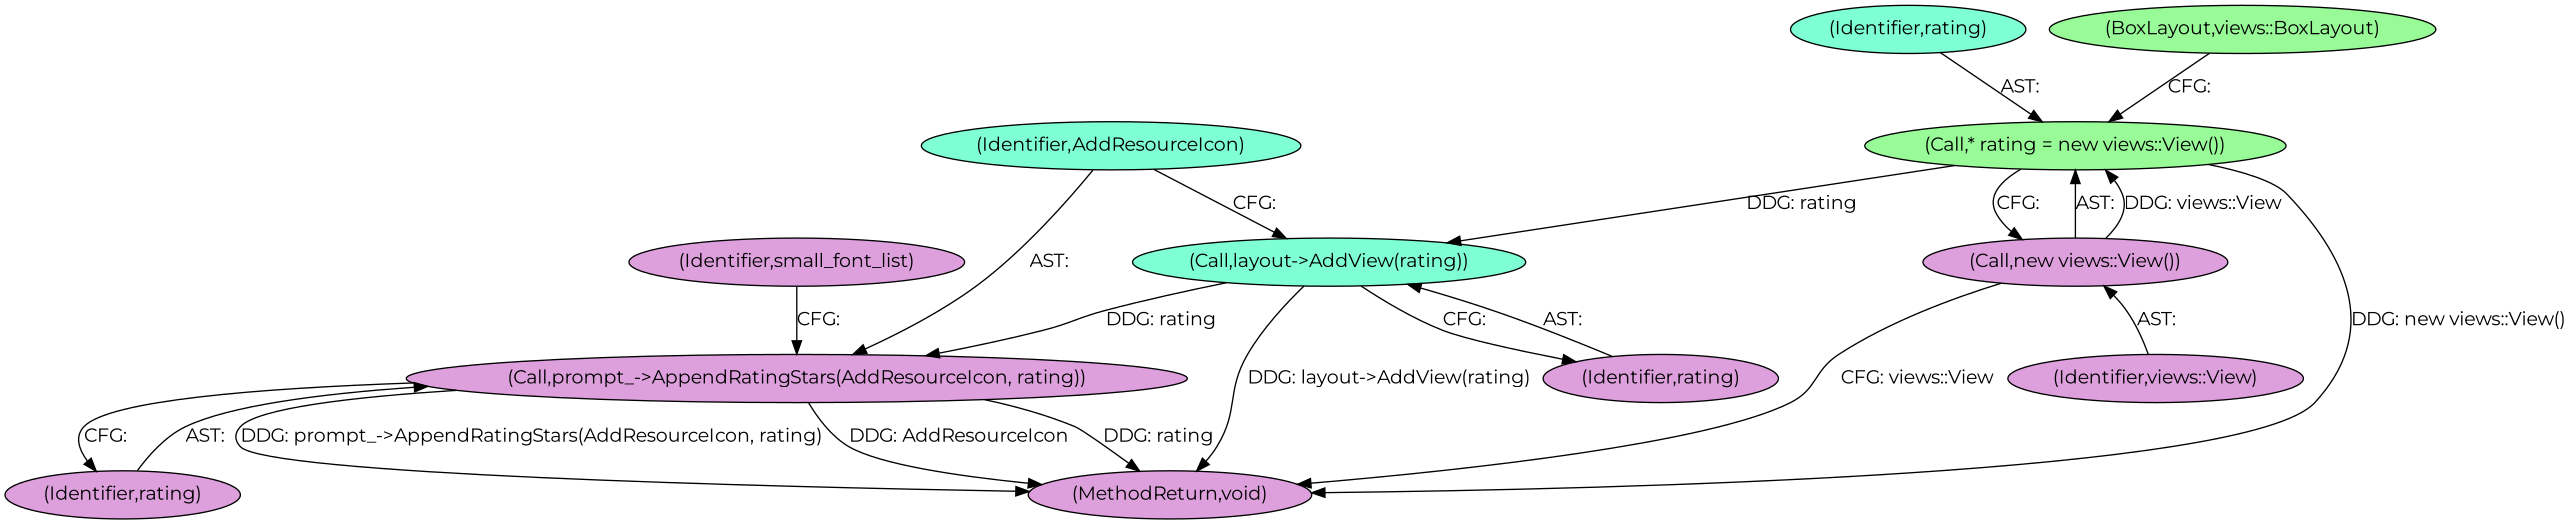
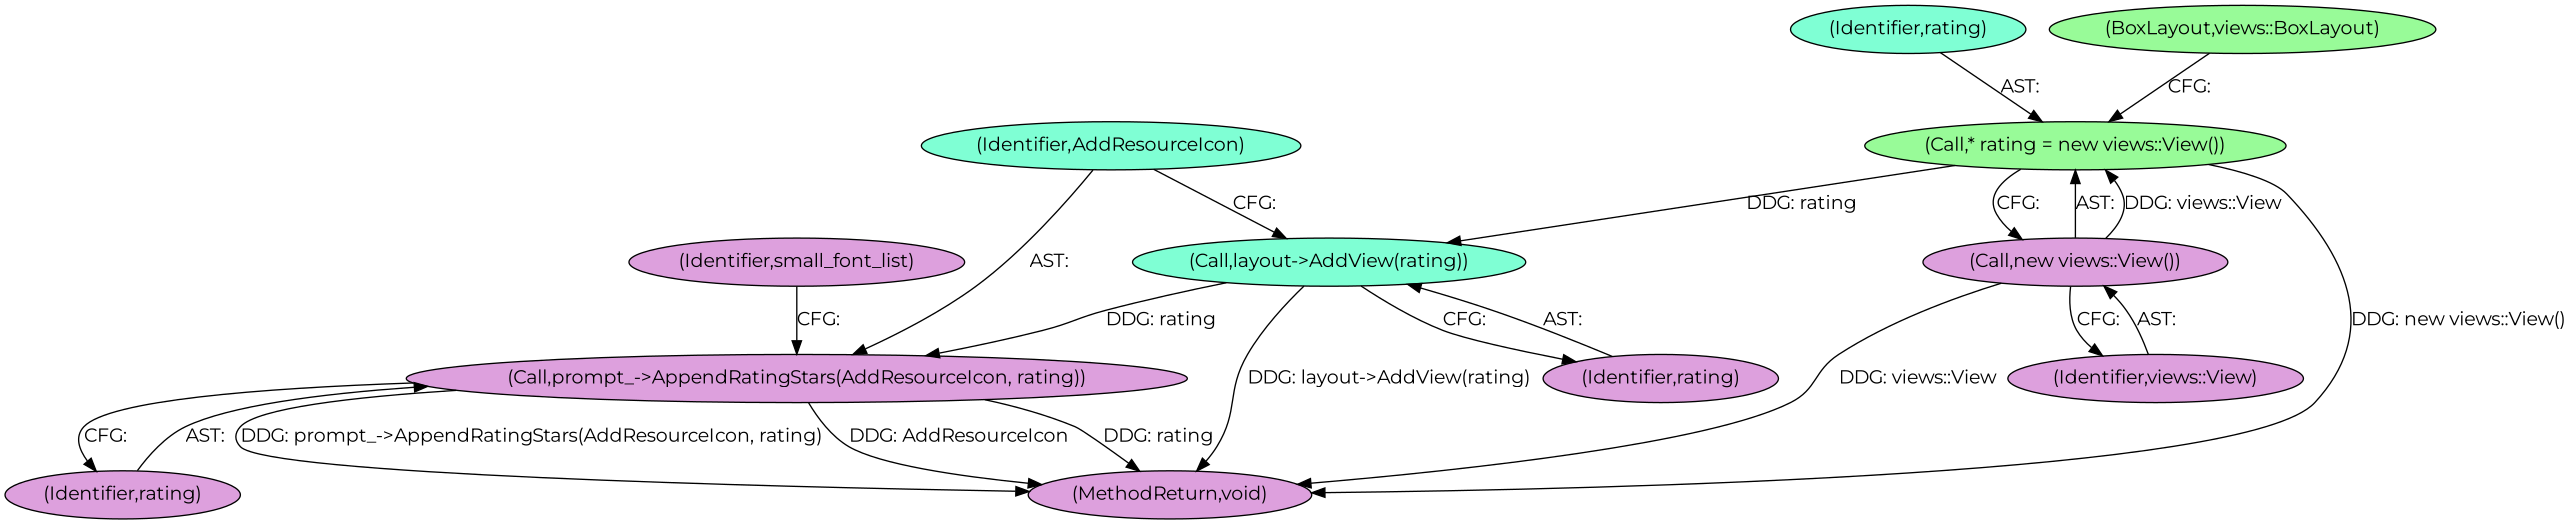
edge "(Call,new views::View())" -> "(Identifier,views::View)": added, label "CFG:"
edge "(Call,new views::View())" -> "(MethodReturn,void)": label "CFG: views::View" -> "DDG: views::View"
